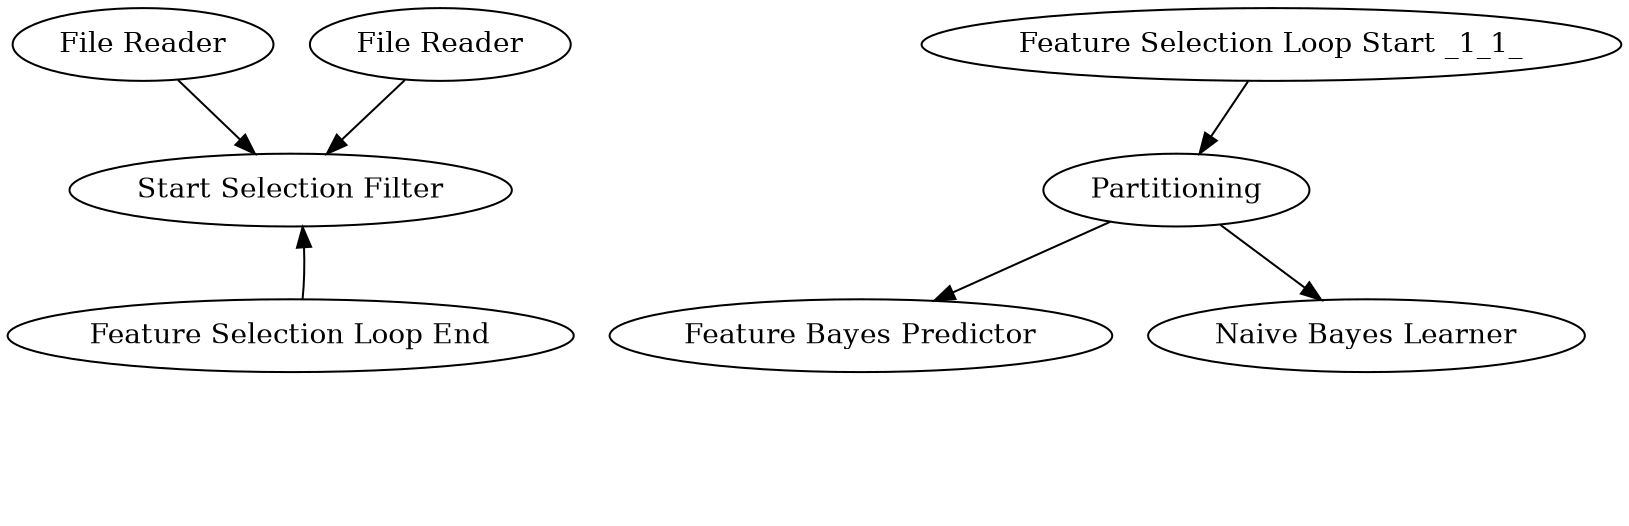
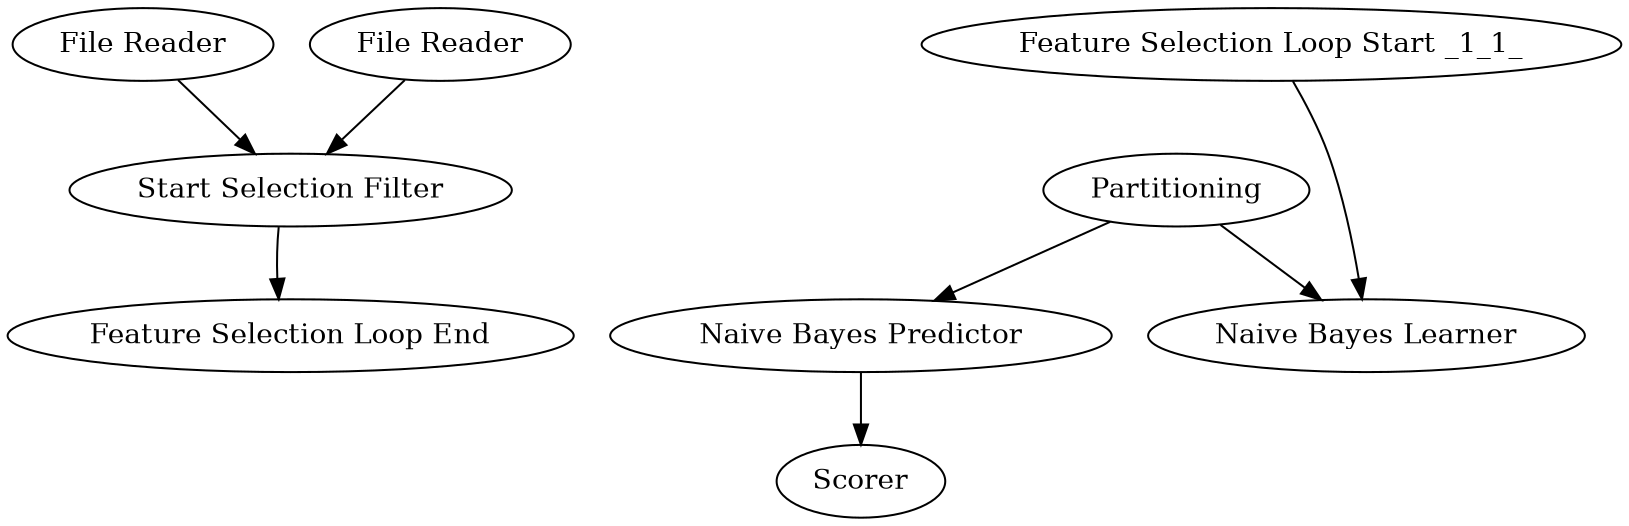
edge "Feature Selection Loop Start _1_1_" -> "Partitioning": now "Feature Selection Loop Start _1_1_" -> "Naive Bayes Learner"
edge "Feature Selection Loop End" -> "Start Selection Filter": reversed
node "Feature Bayes Predictor": label "Feature Bayes Predictor" -> "Naive Bayes Predictor"
node "Scorer": added
